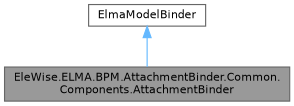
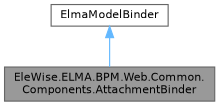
node "EleWise.ELMA.BPM.AttachmentBinder.Common. Components.AttachmentBinder": label "EleWise.ELMA.BPM.AttachmentBinder.Common. Components.AttachmentBinder" -> "EleWise.ELMA.BPM.Web.Common. Components.AttachmentBinder"
